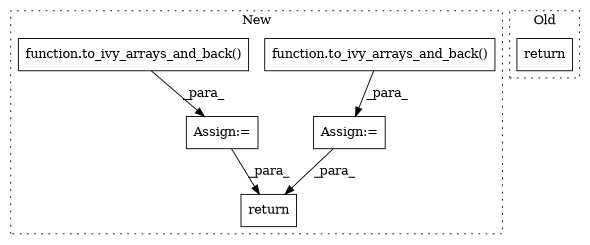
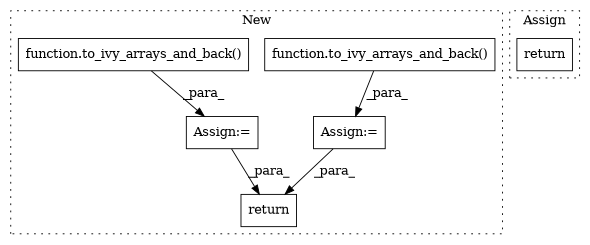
cluster "Old": label "Old" -> "Assign"
